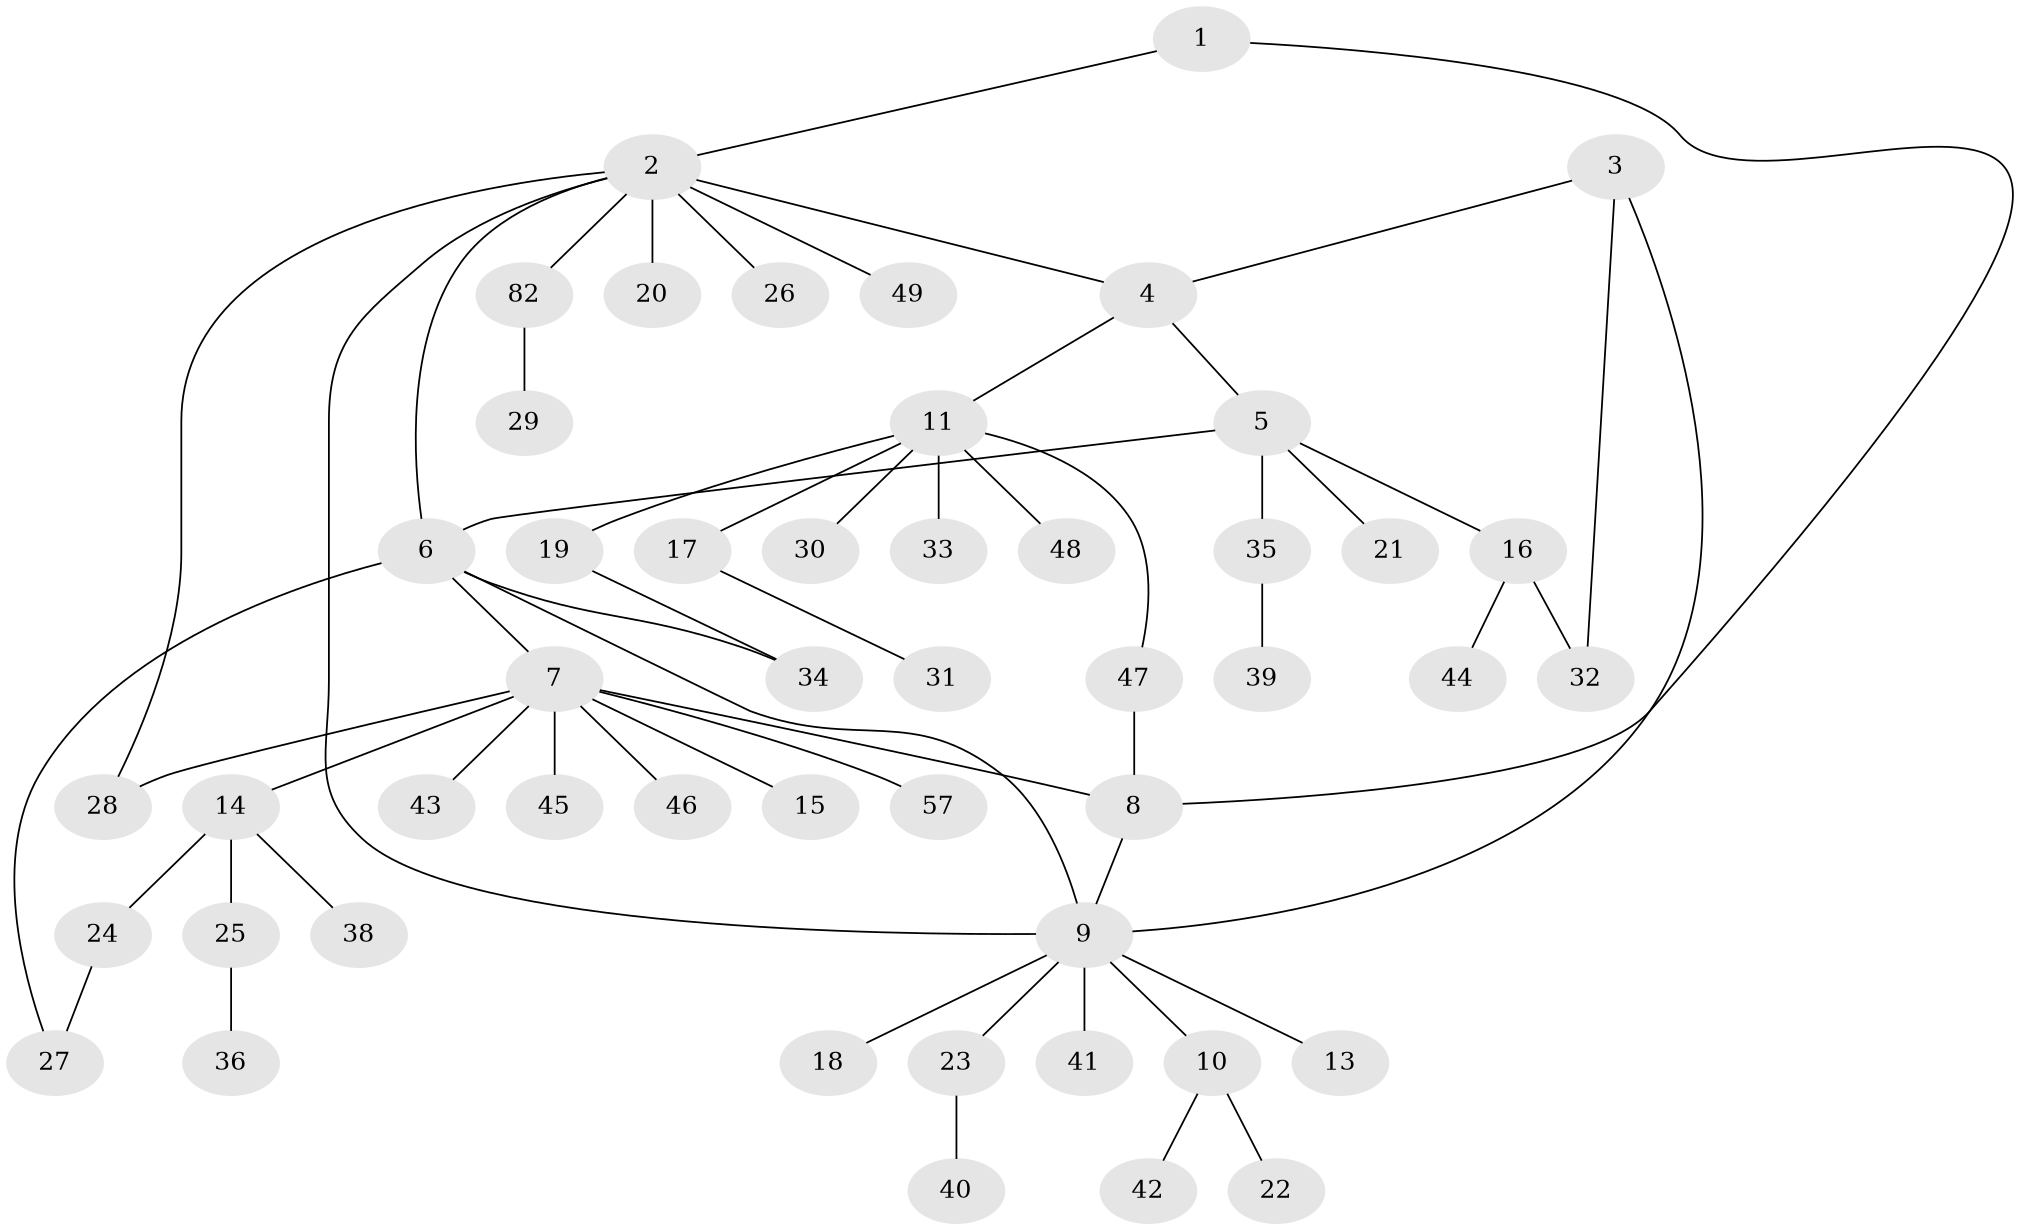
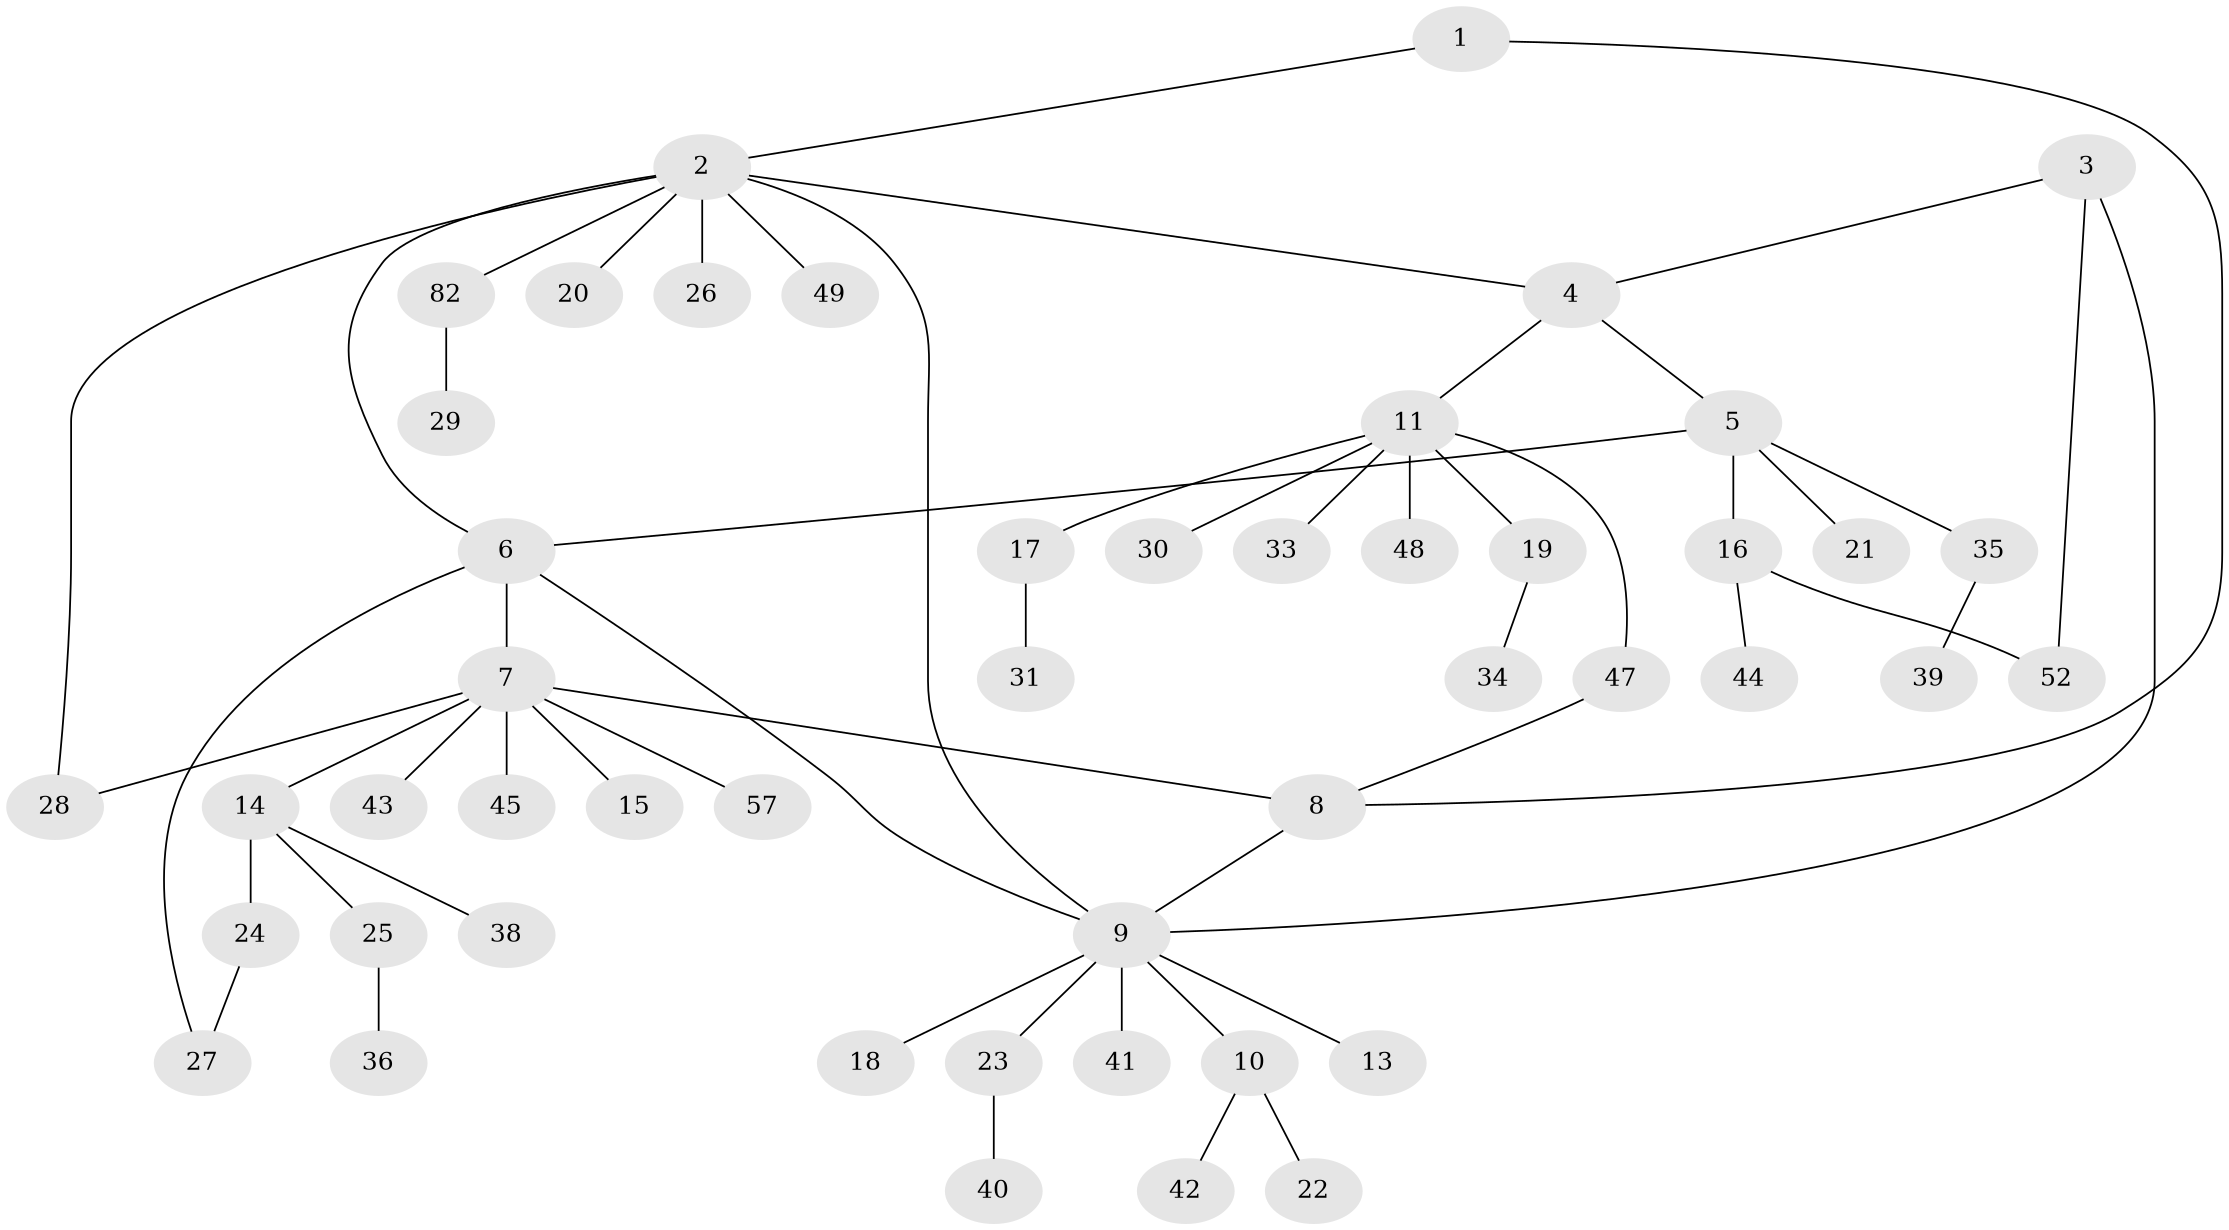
edge "6" -- "34": removed
node "32": label "32" -> "52"
node "46": removed
